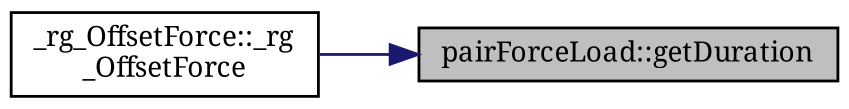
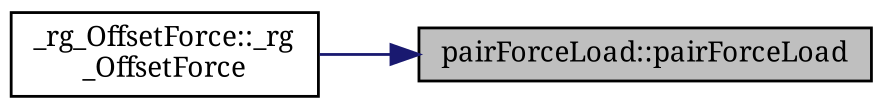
node "pairForceLoad::getDuration": label "pairForceLoad::getDuration" -> "pairForceLoad::pairForceLoad"
